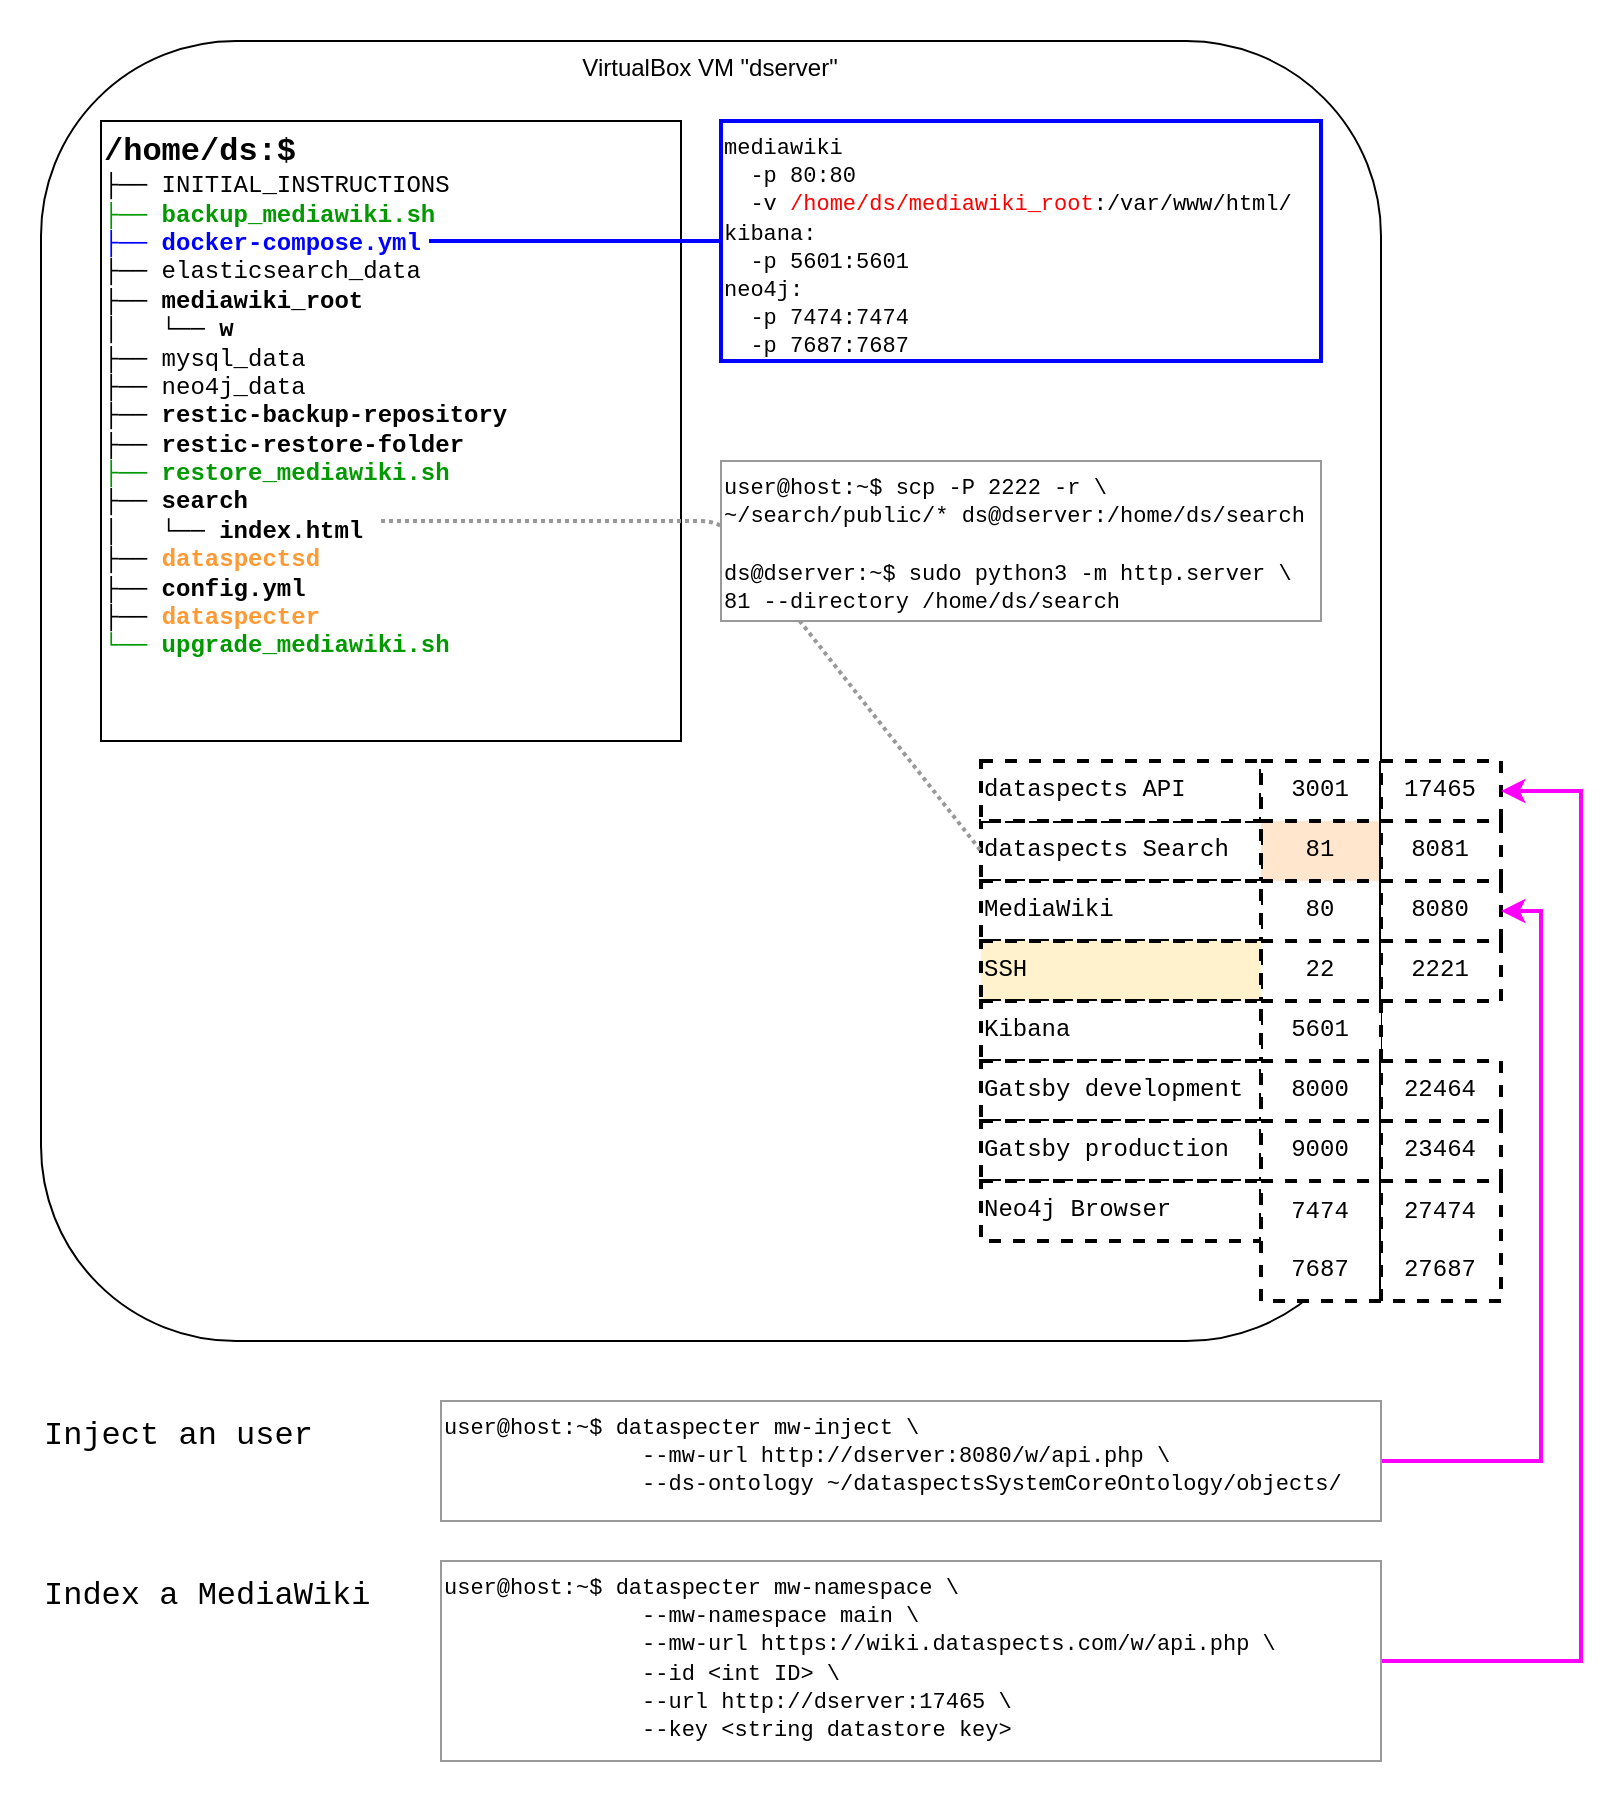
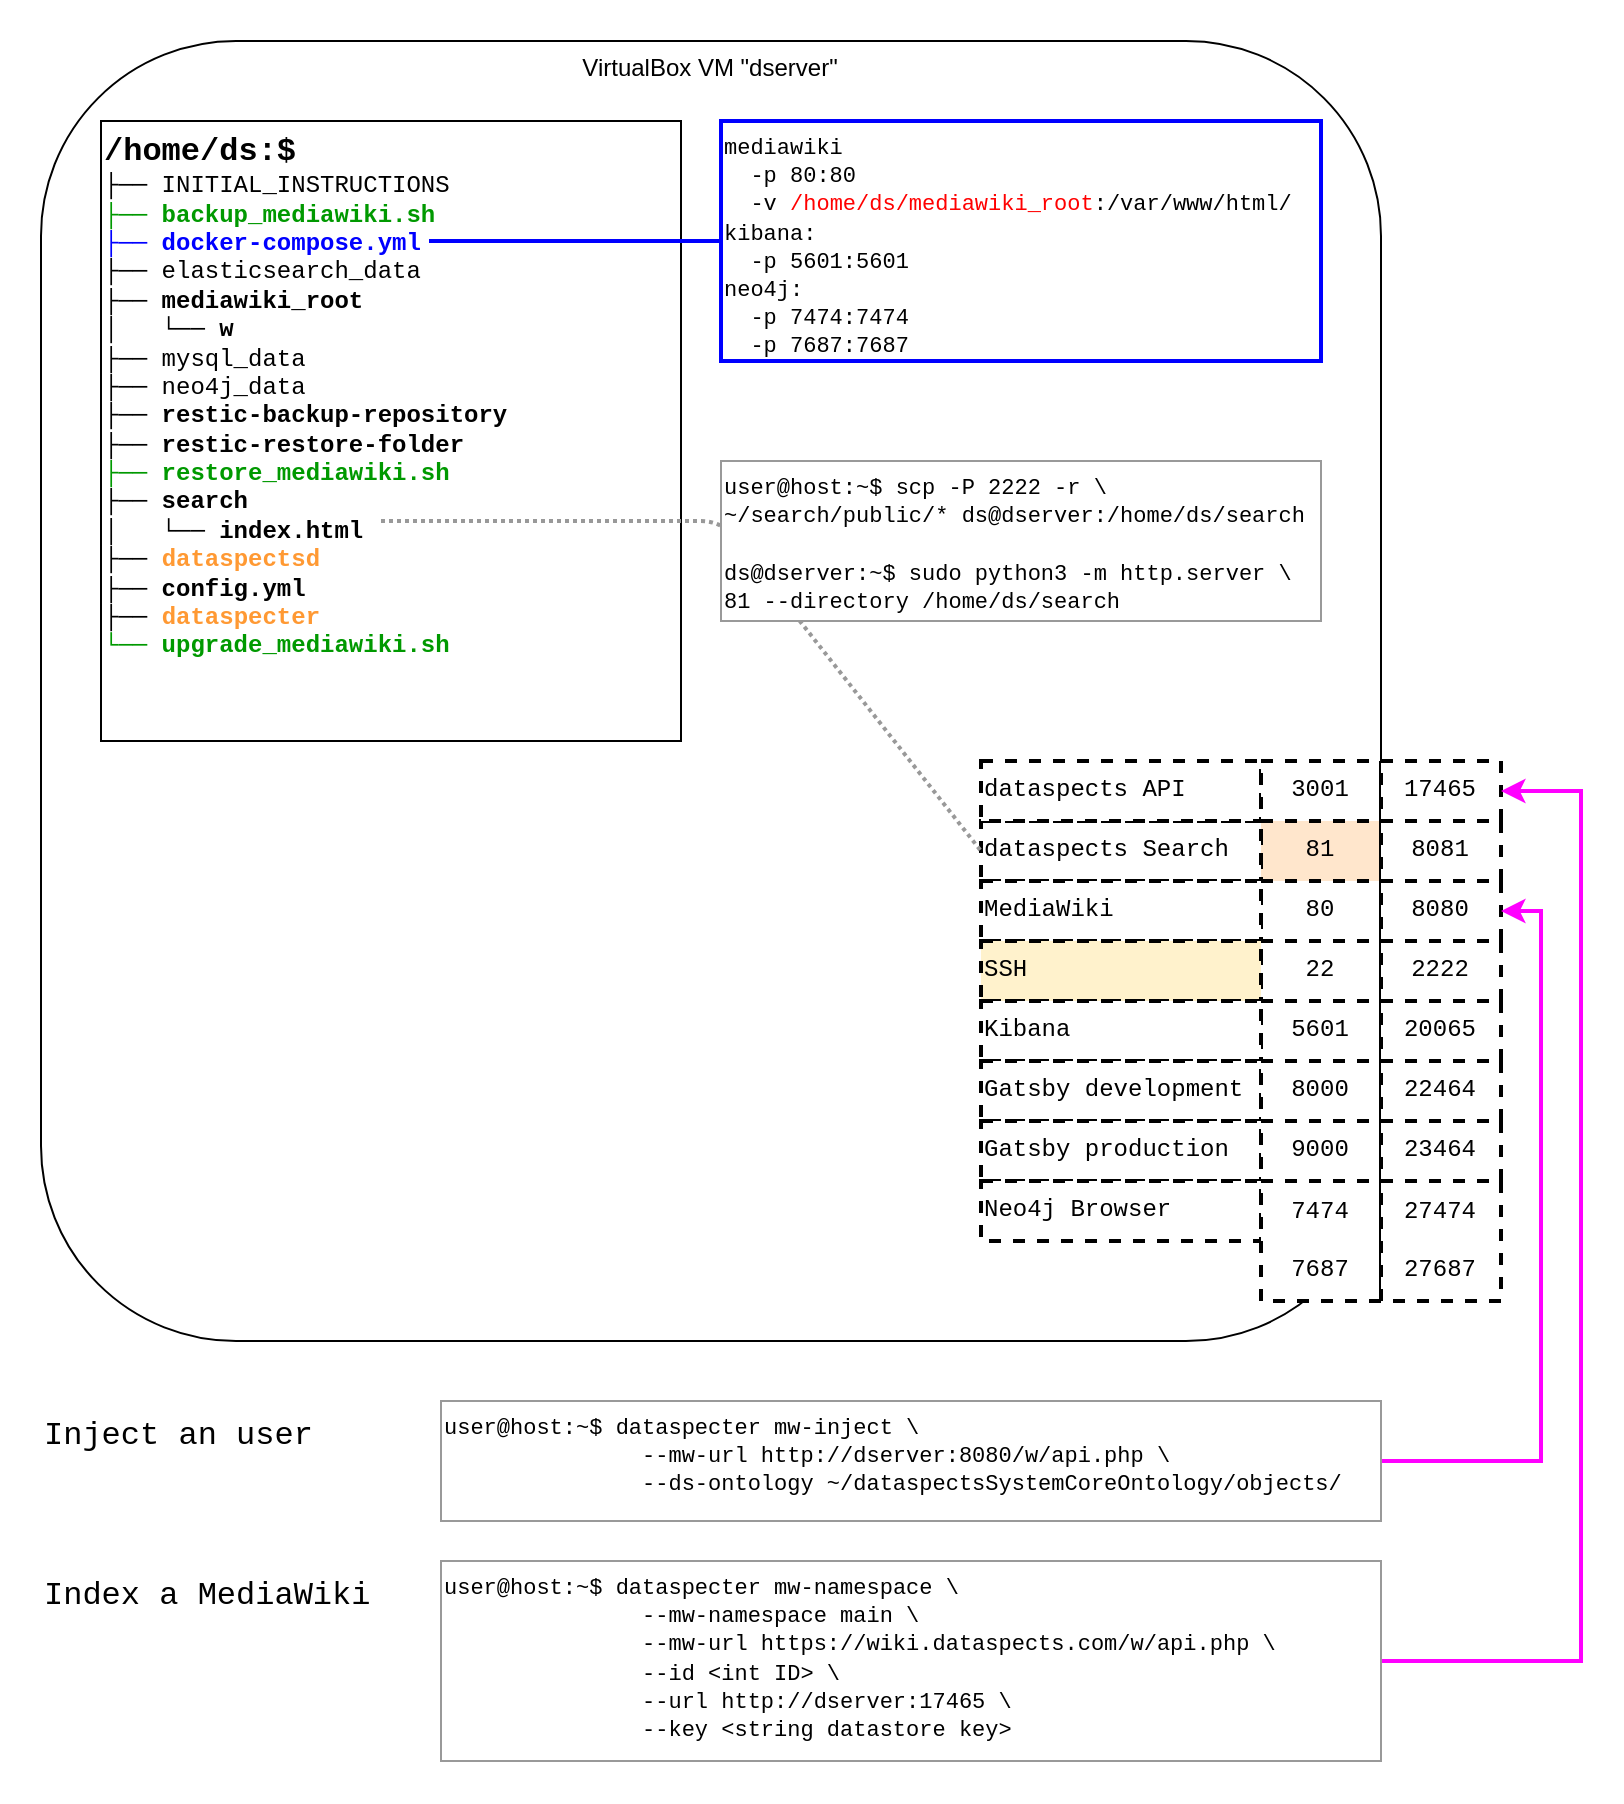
node "2221": label "2221" -> "2222"
node "20065": added
